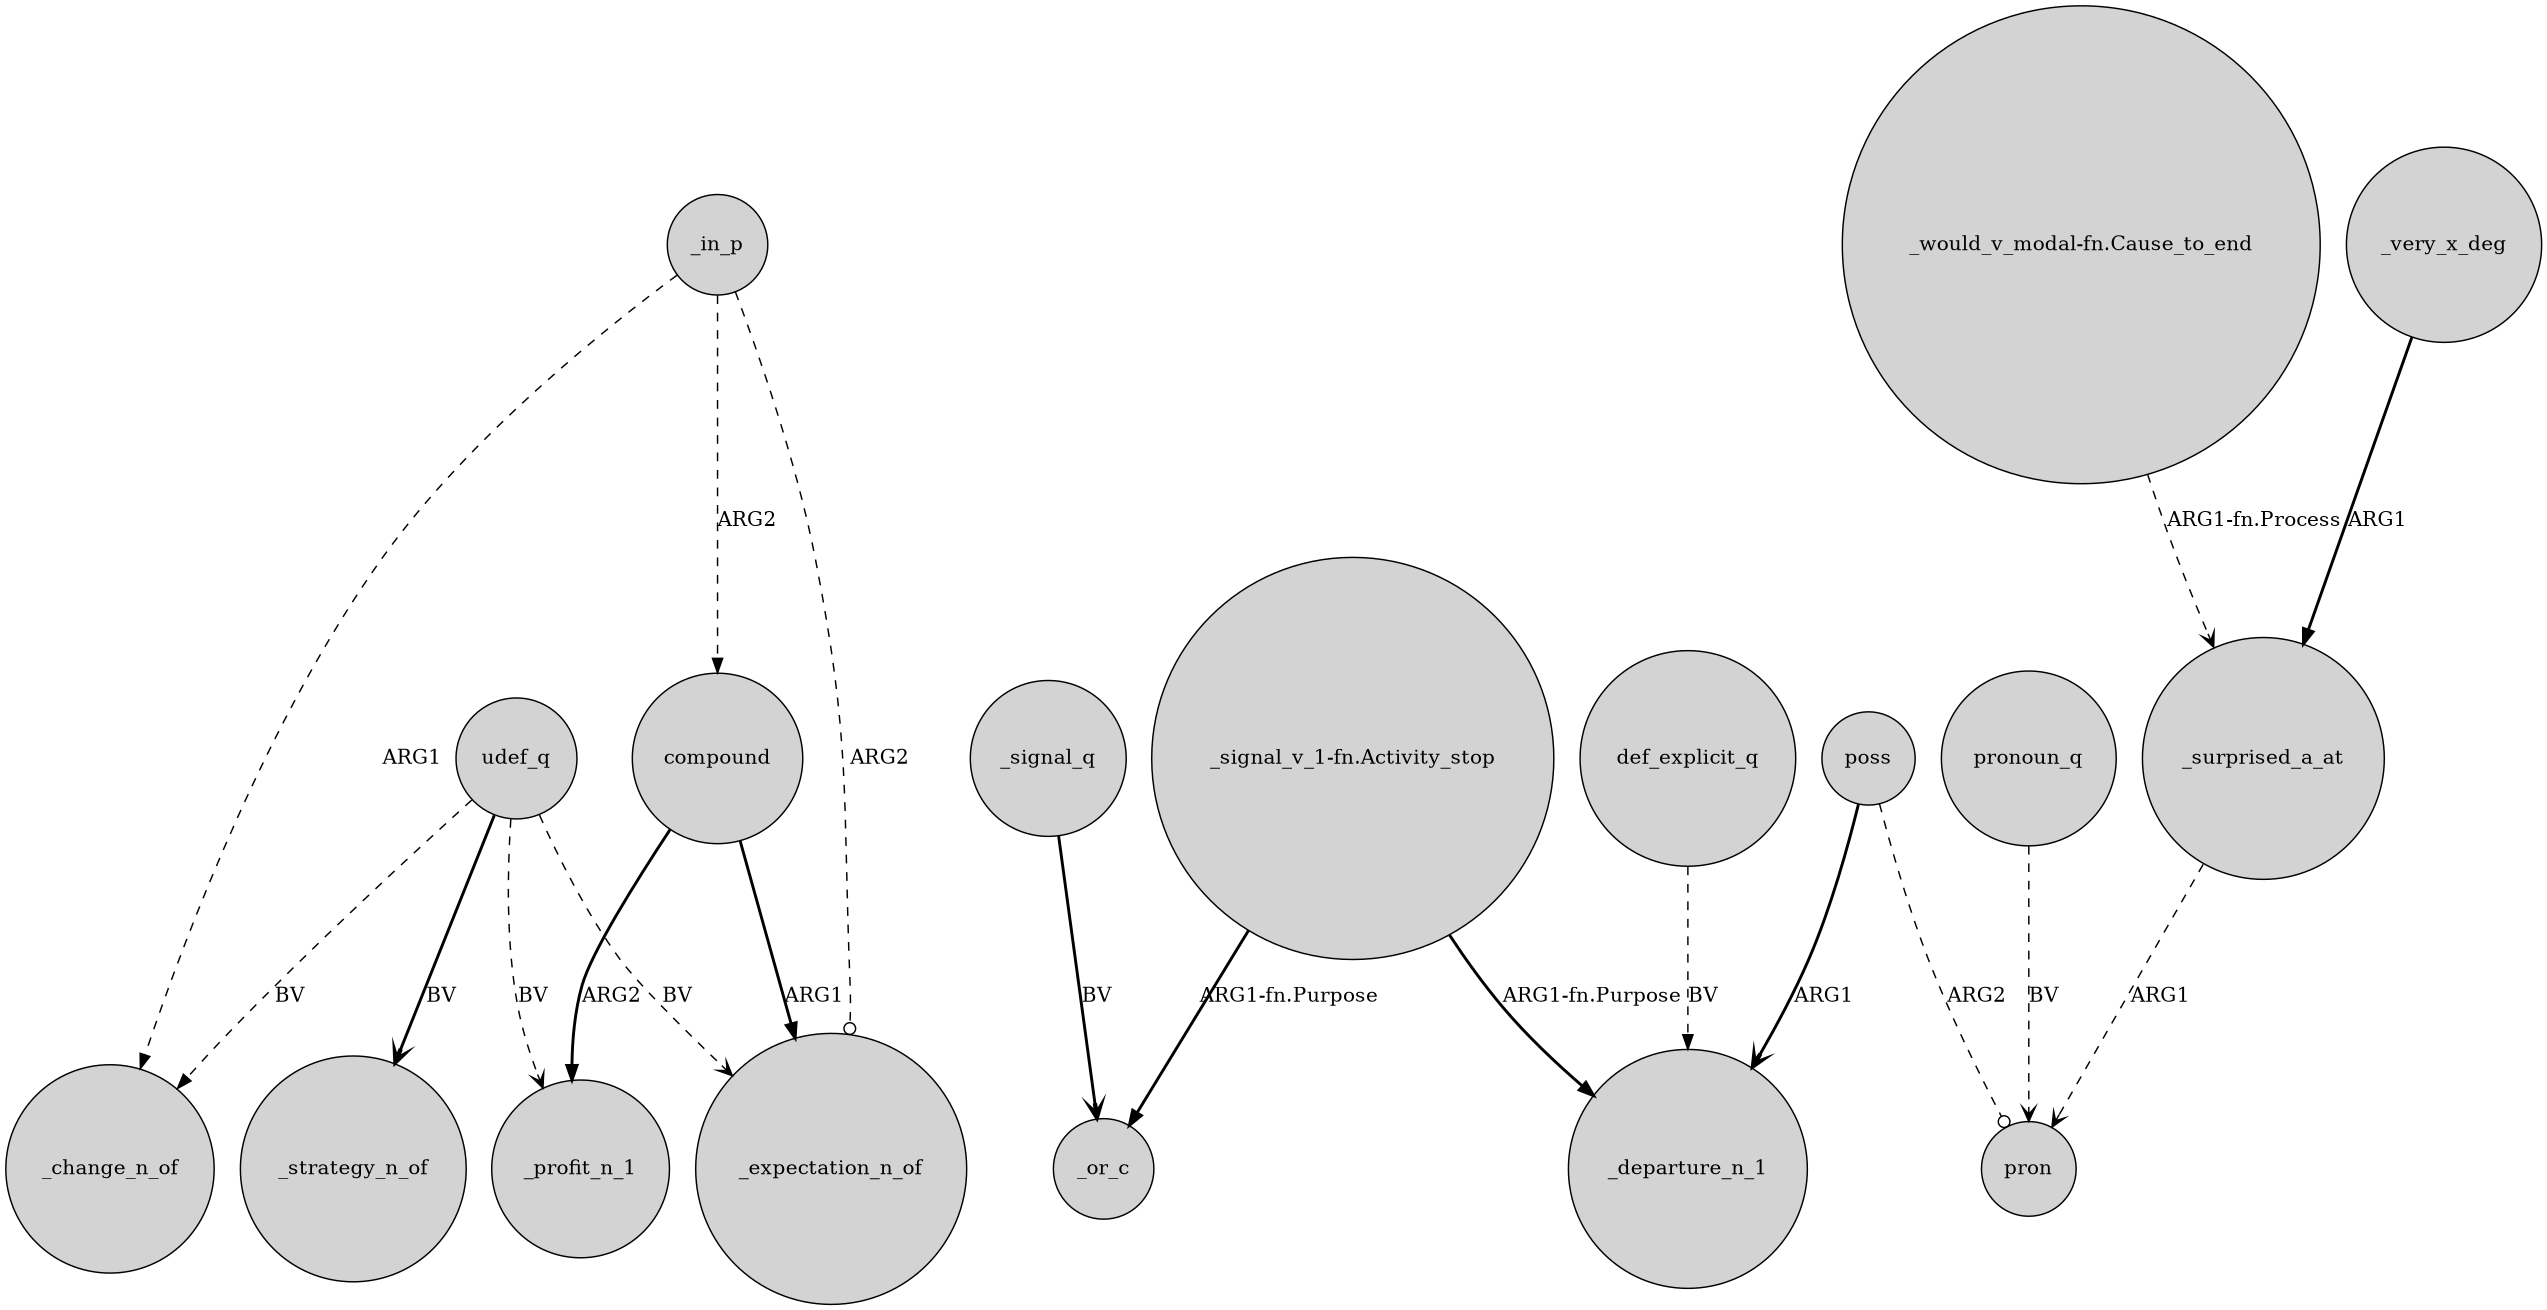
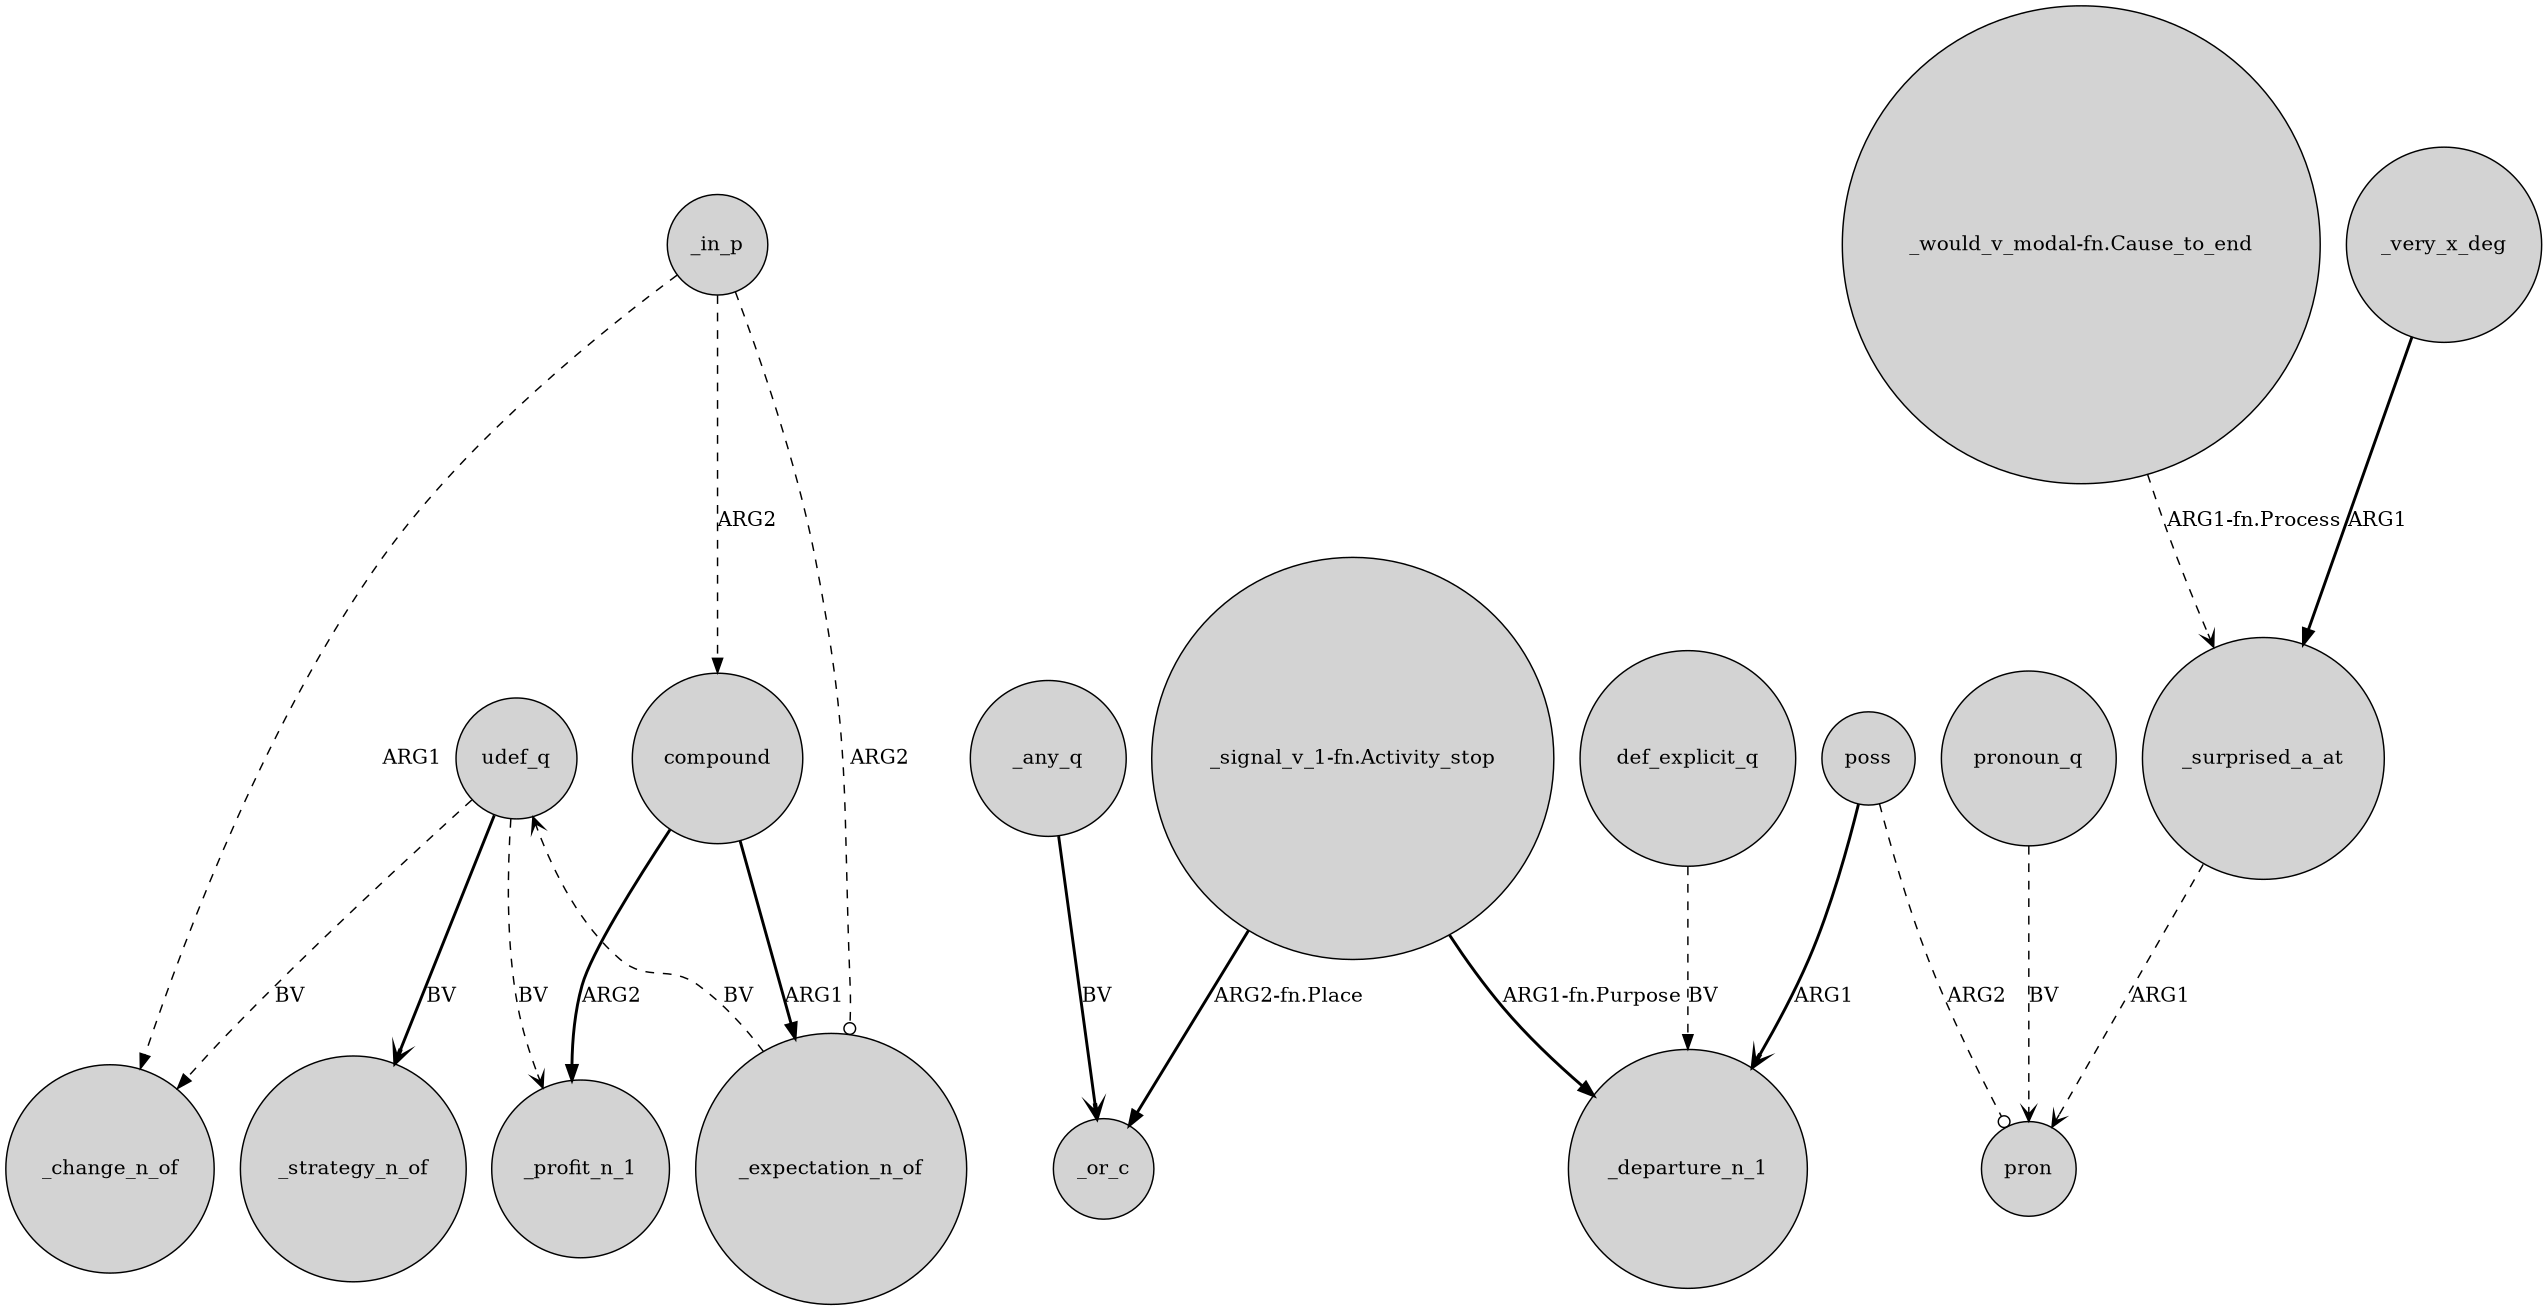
node "_signal_q": label "_signal_q" -> "_any_q"
edge "udef_q" -> "_expectation_n_of": reversed
edge "_signal_v_1-fn.Activity_stop" -> "_or_c": label "ARG1-fn.Purpose" -> "ARG2-fn.Place"
